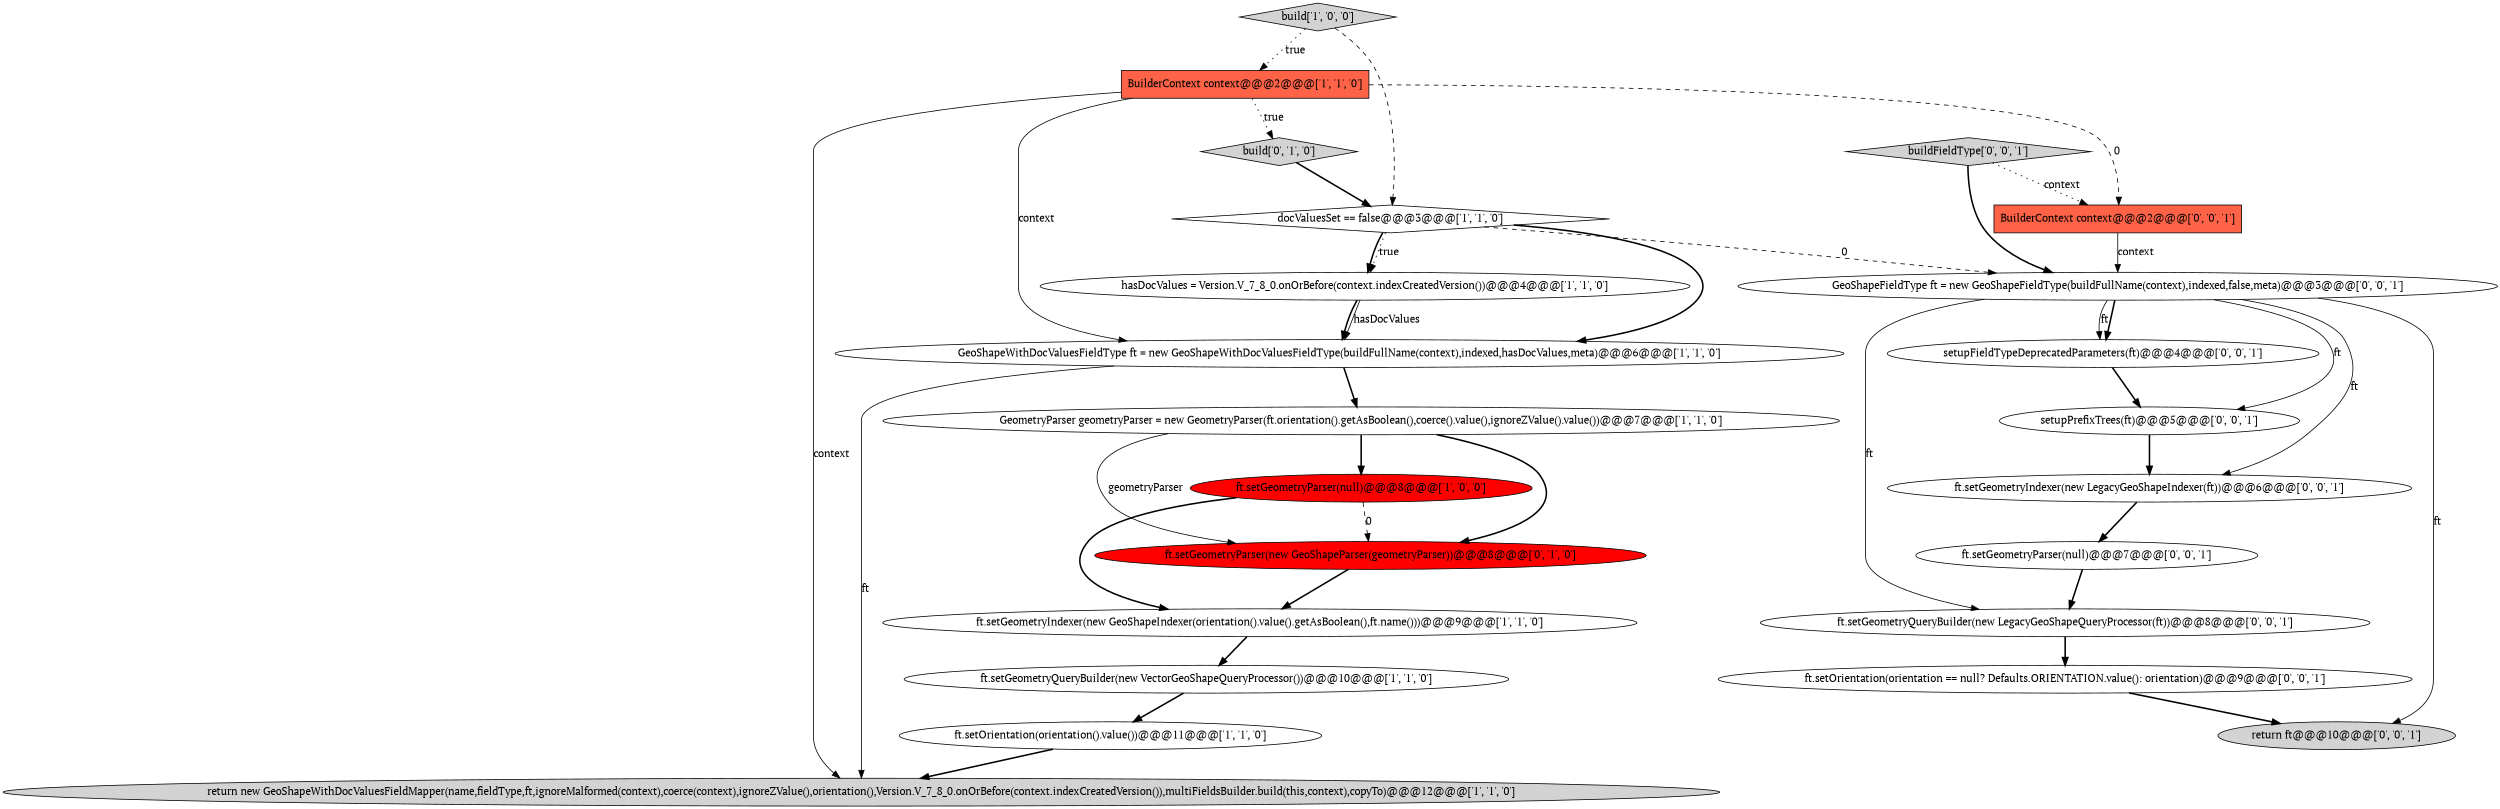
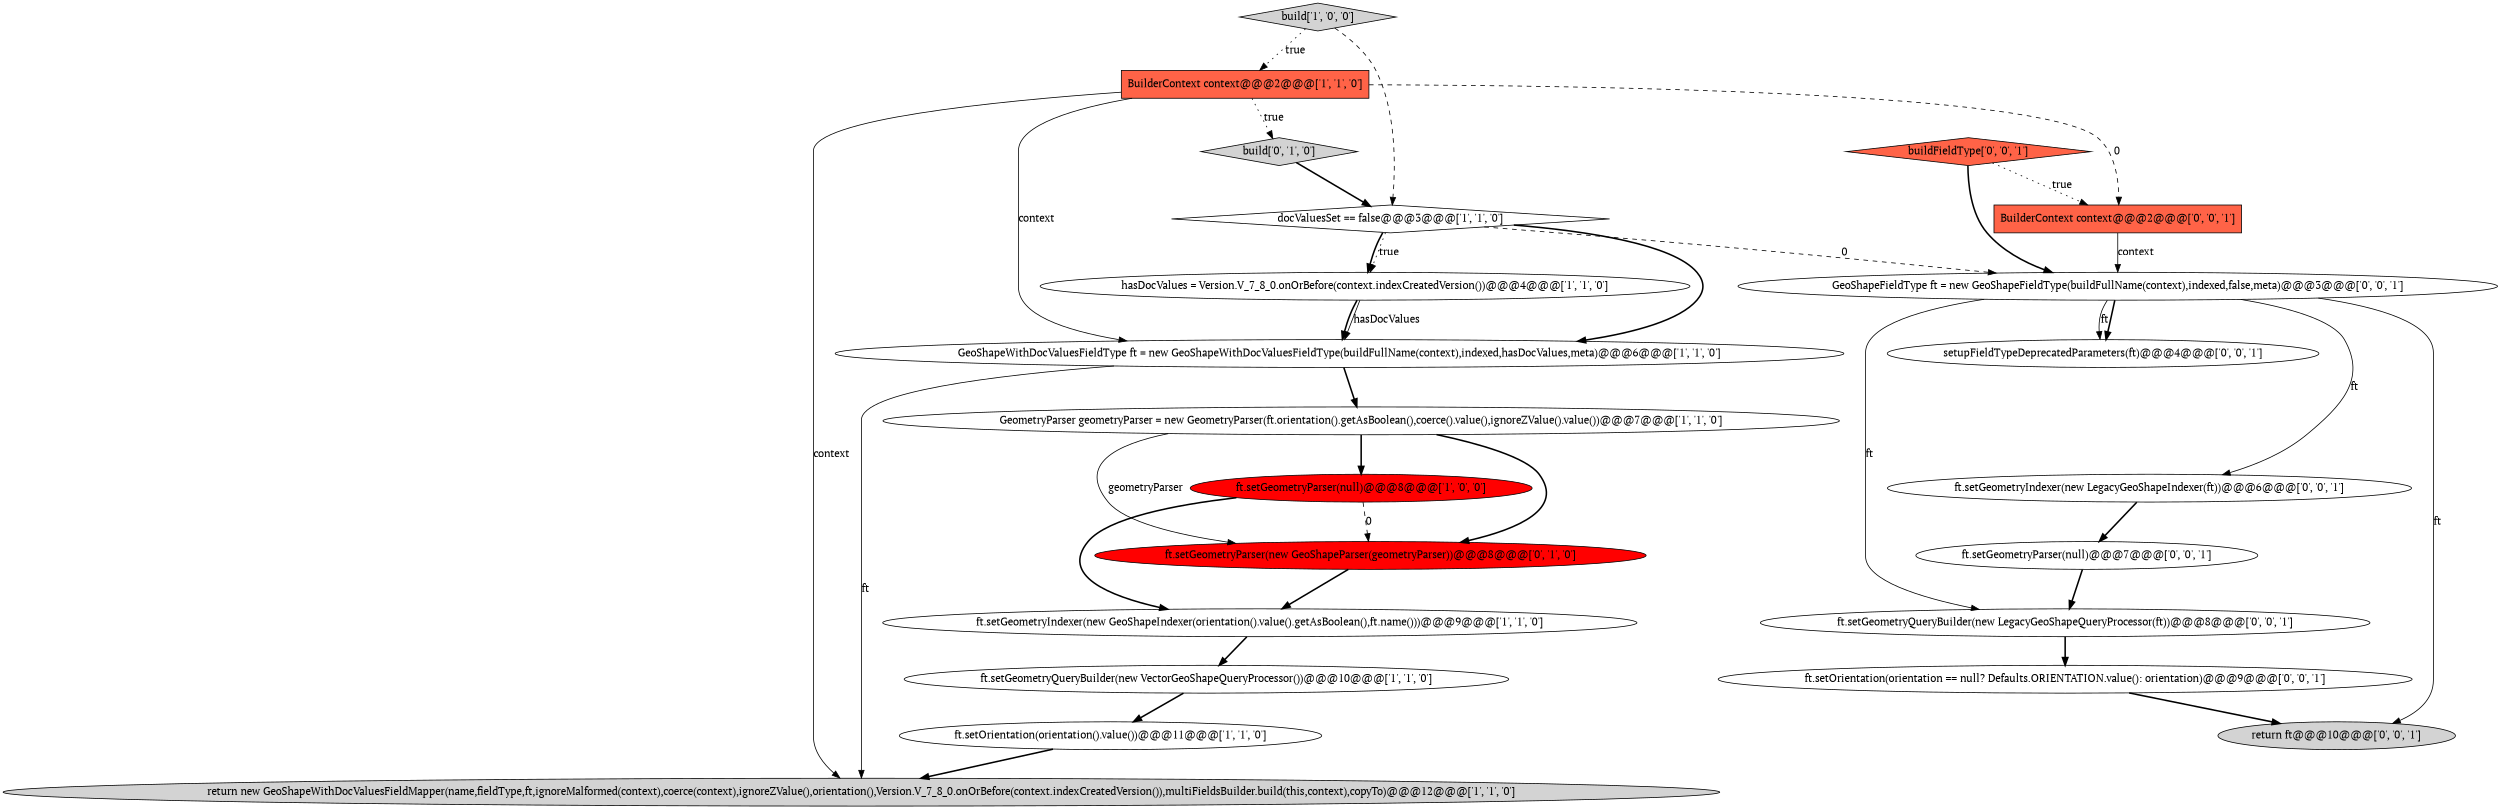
node "buildFieldType['0', '0', '1']": fillcolor lightgray -> tomato
edge "buildFieldType['0', '0', '1']" -> "BuilderContext context@@@2@@@['0', '0', '1']": label "context" -> "true"
node "setupPrefixTrees(ft)@@@5@@@['0', '0', '1']": removed
